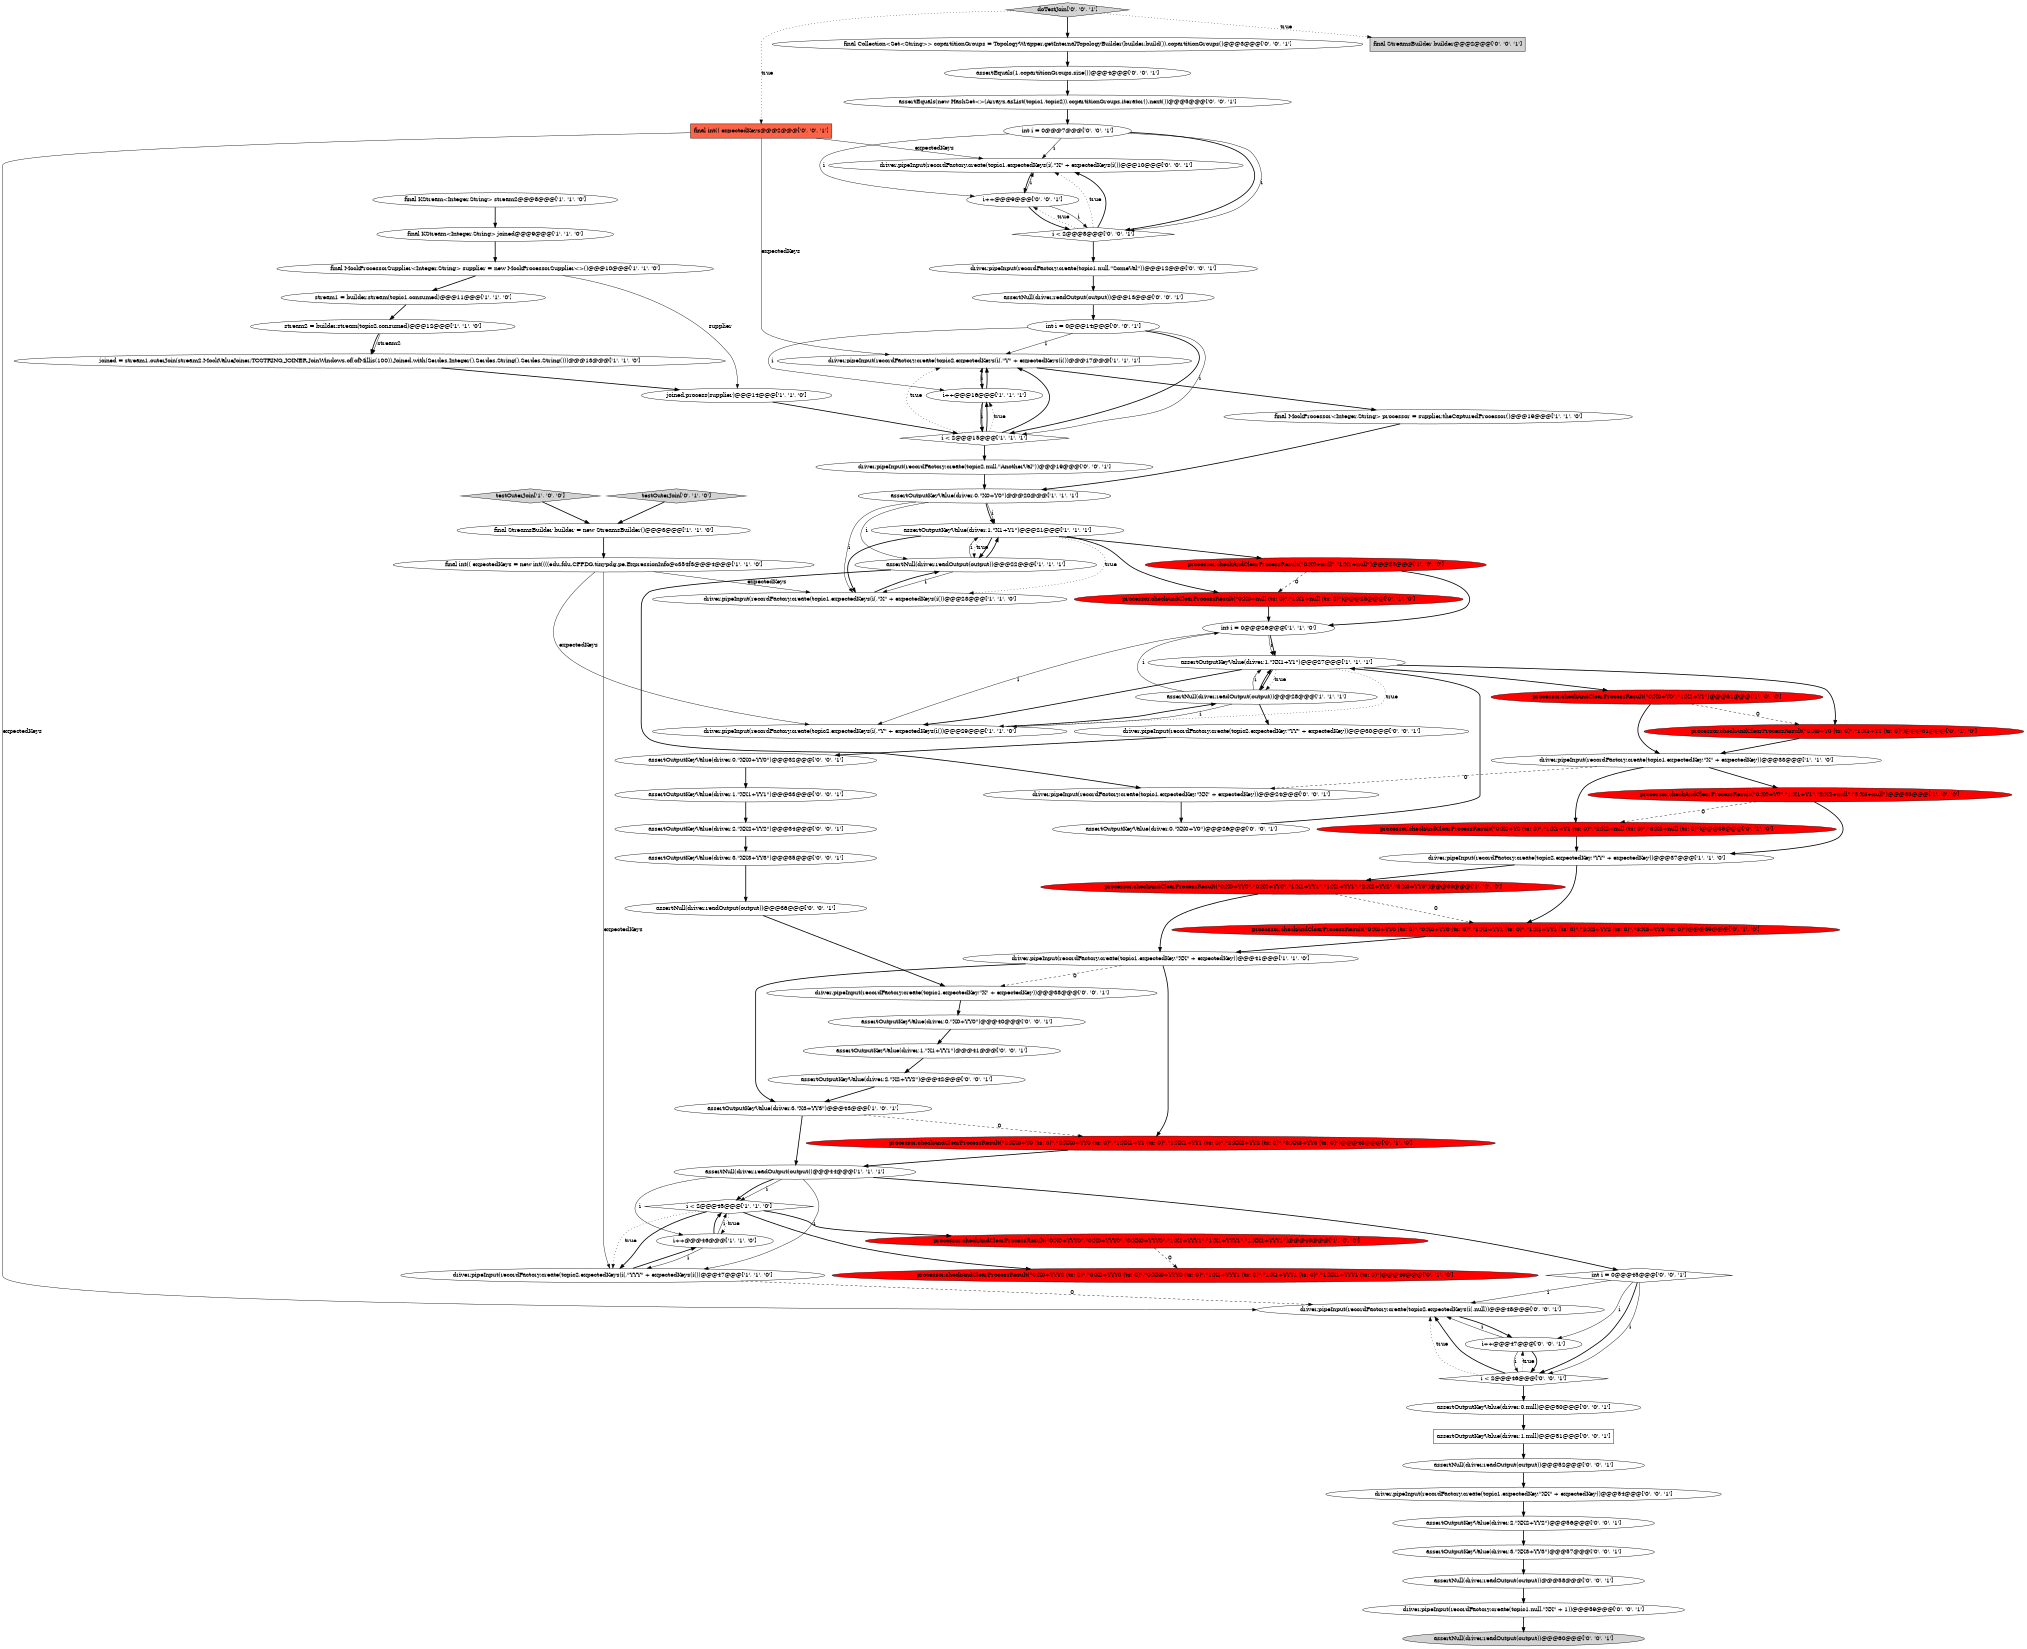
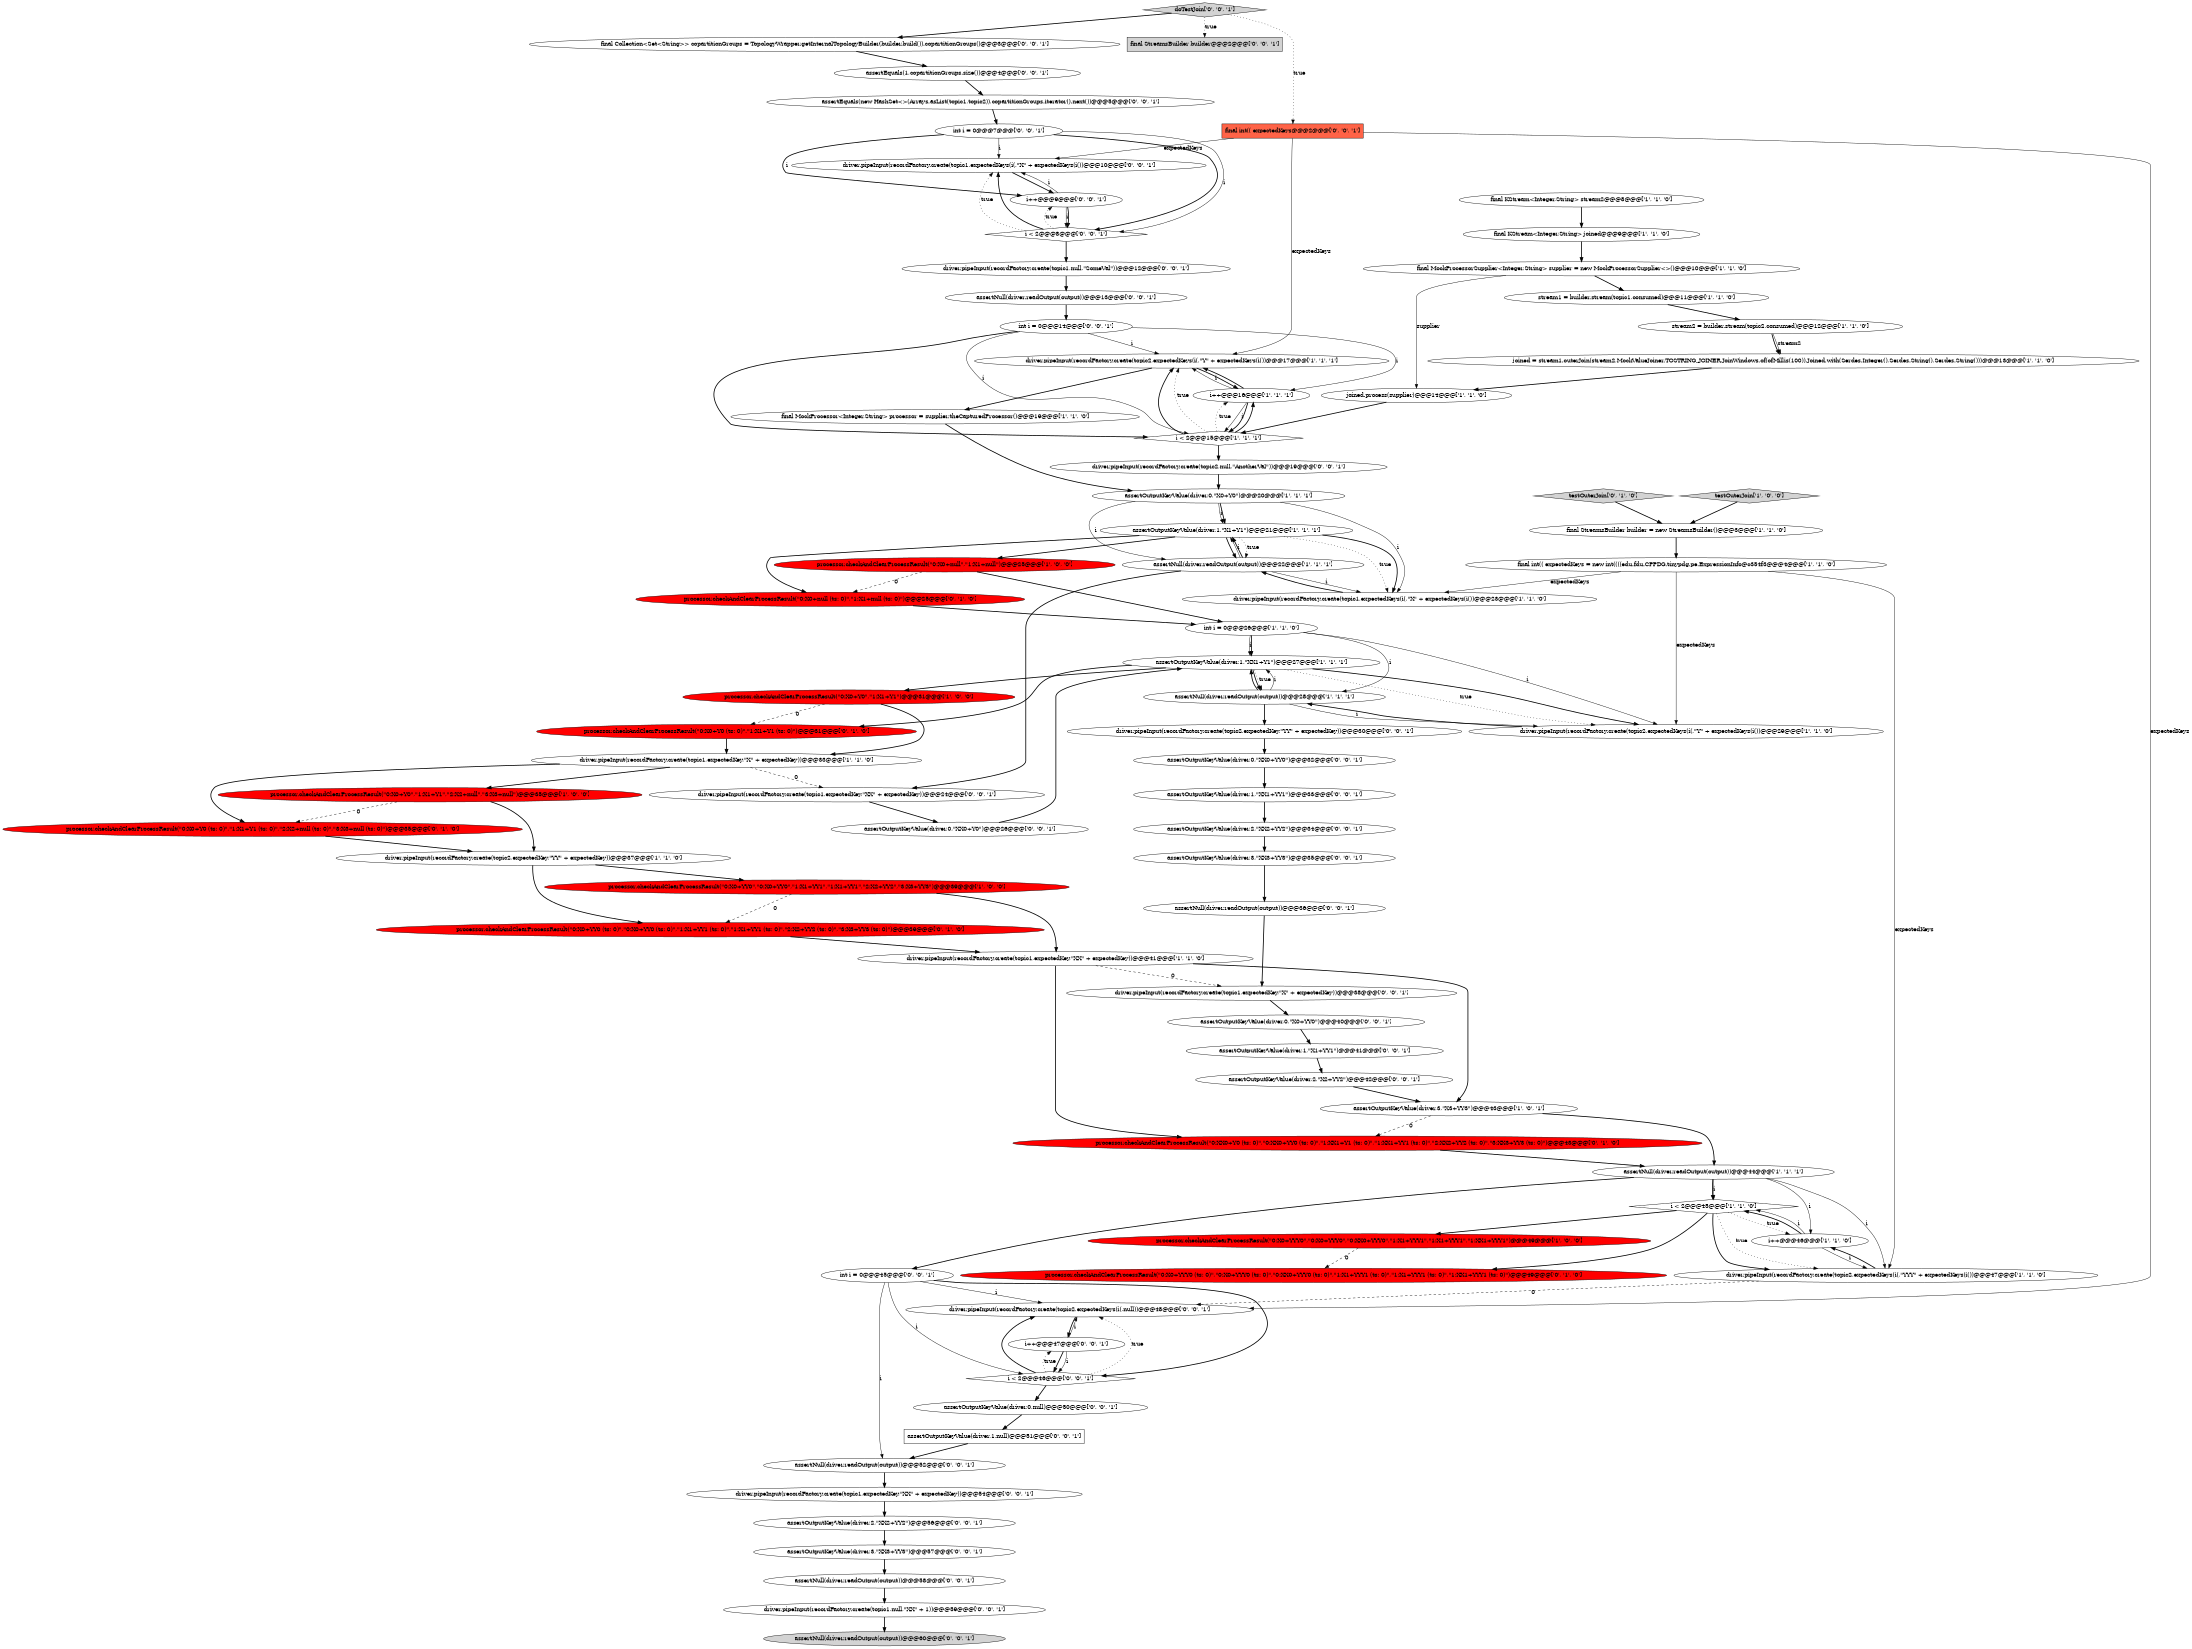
edge "int i = 0@@@7@@@['0', '0', '1']" -> "i++@@@9@@@['0', '0', '1']": style solid -> bold
edge "assertNull(driver.readOutput(output))@@@28@@@['1', '1', '1']" -> "int i = 0@@@26@@@['1', '1', '0']": reversed
node "int i = 0@@@45@@@['0', '0', '1']": shape diamond -> ellipse
edge "int i = 0@@@45@@@['0', '0', '1']" -> "i++@@@47@@@['0', '0', '1']": now "int i = 0@@@45@@@['0', '0', '1']" -> "assertNull(driver.readOutput(output))@@@52@@@['0', '0', '1']"
